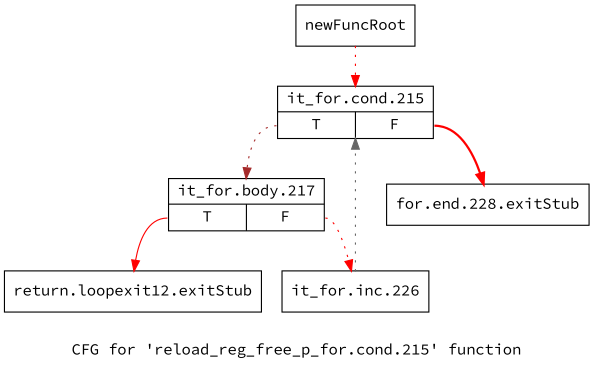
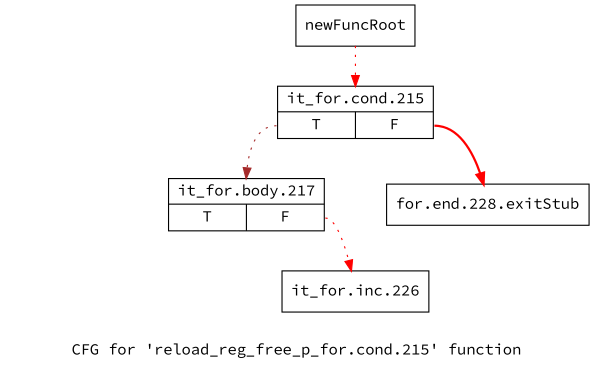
edge "it_for.inc.226" -> "it_for.cond.215": removed
node "return.loopexit12.exitStub": removed
